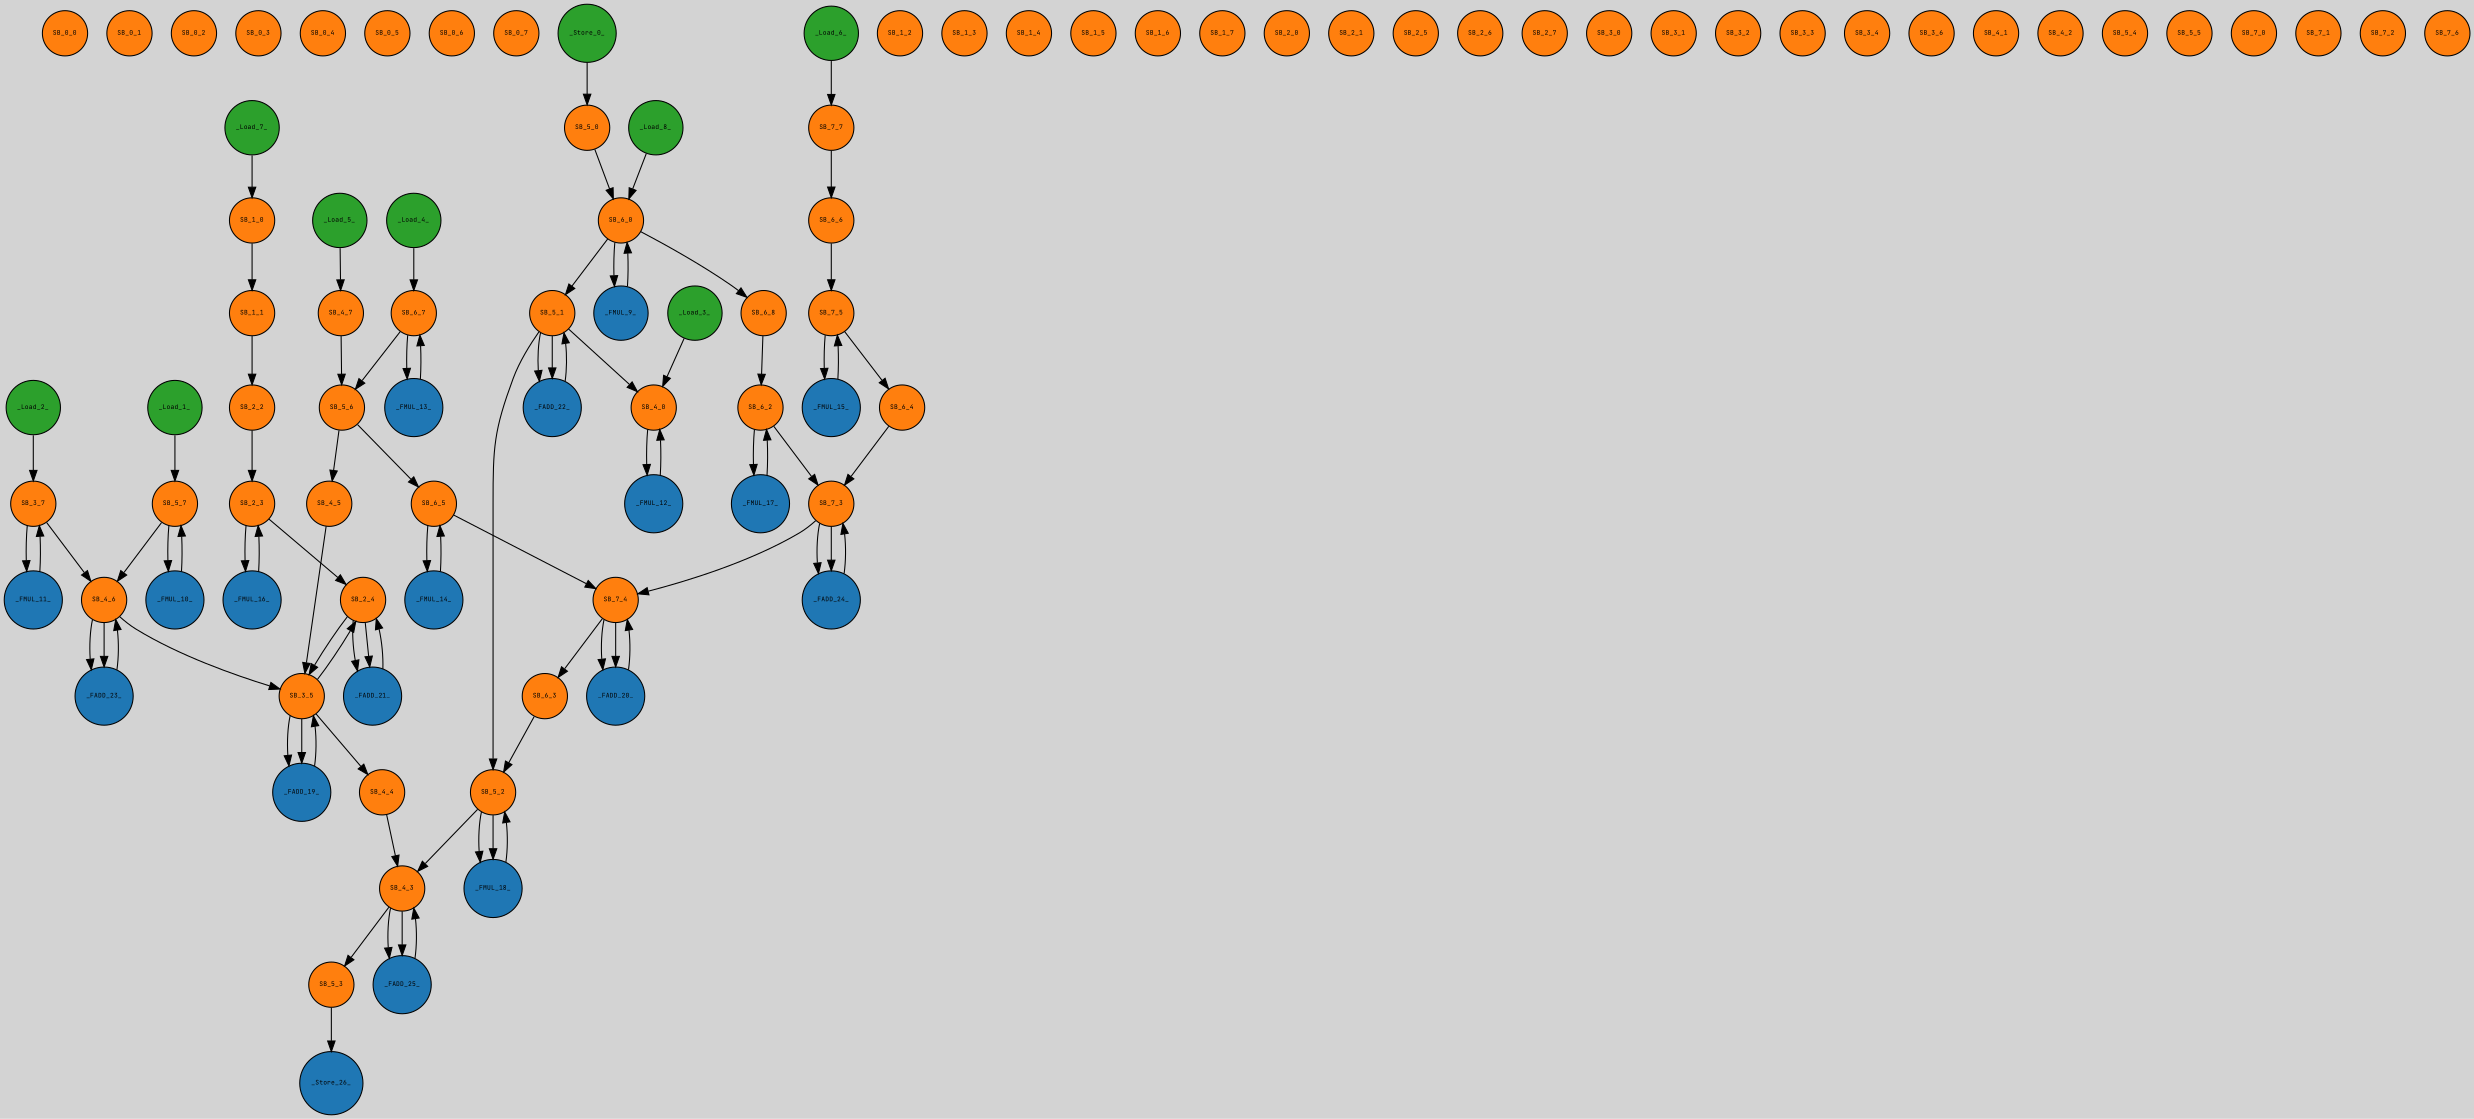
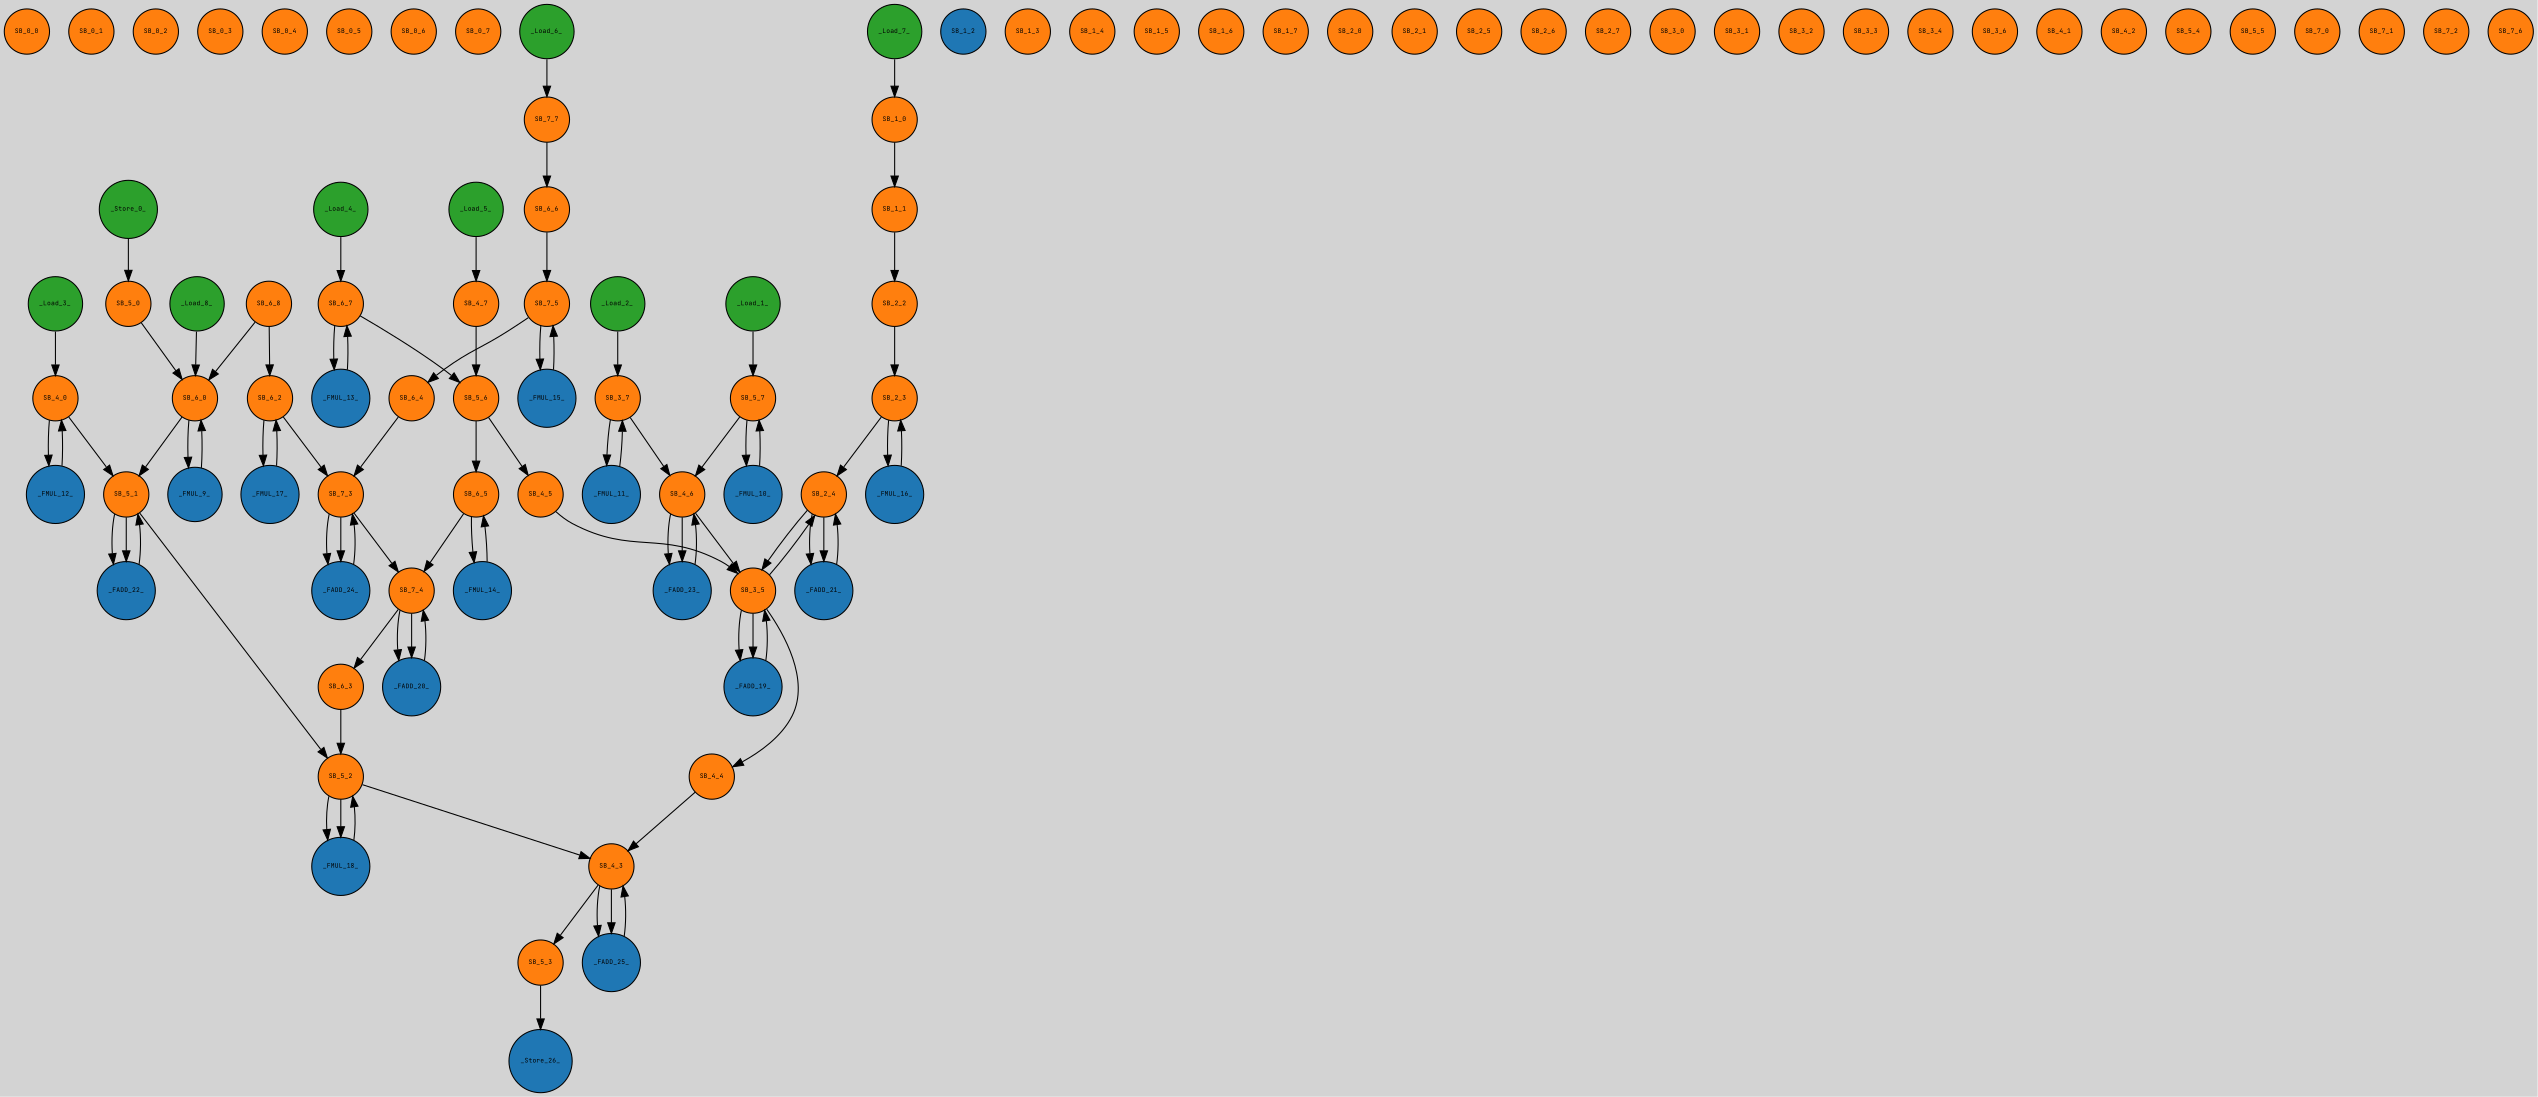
node "SB_1_2": fillcolor #ff7f0e -> #1f77b4
edge "SB_6_0" -> "SB_6_8": reversed
edge "SB_5_1" -> "SB_4_0": reversed
